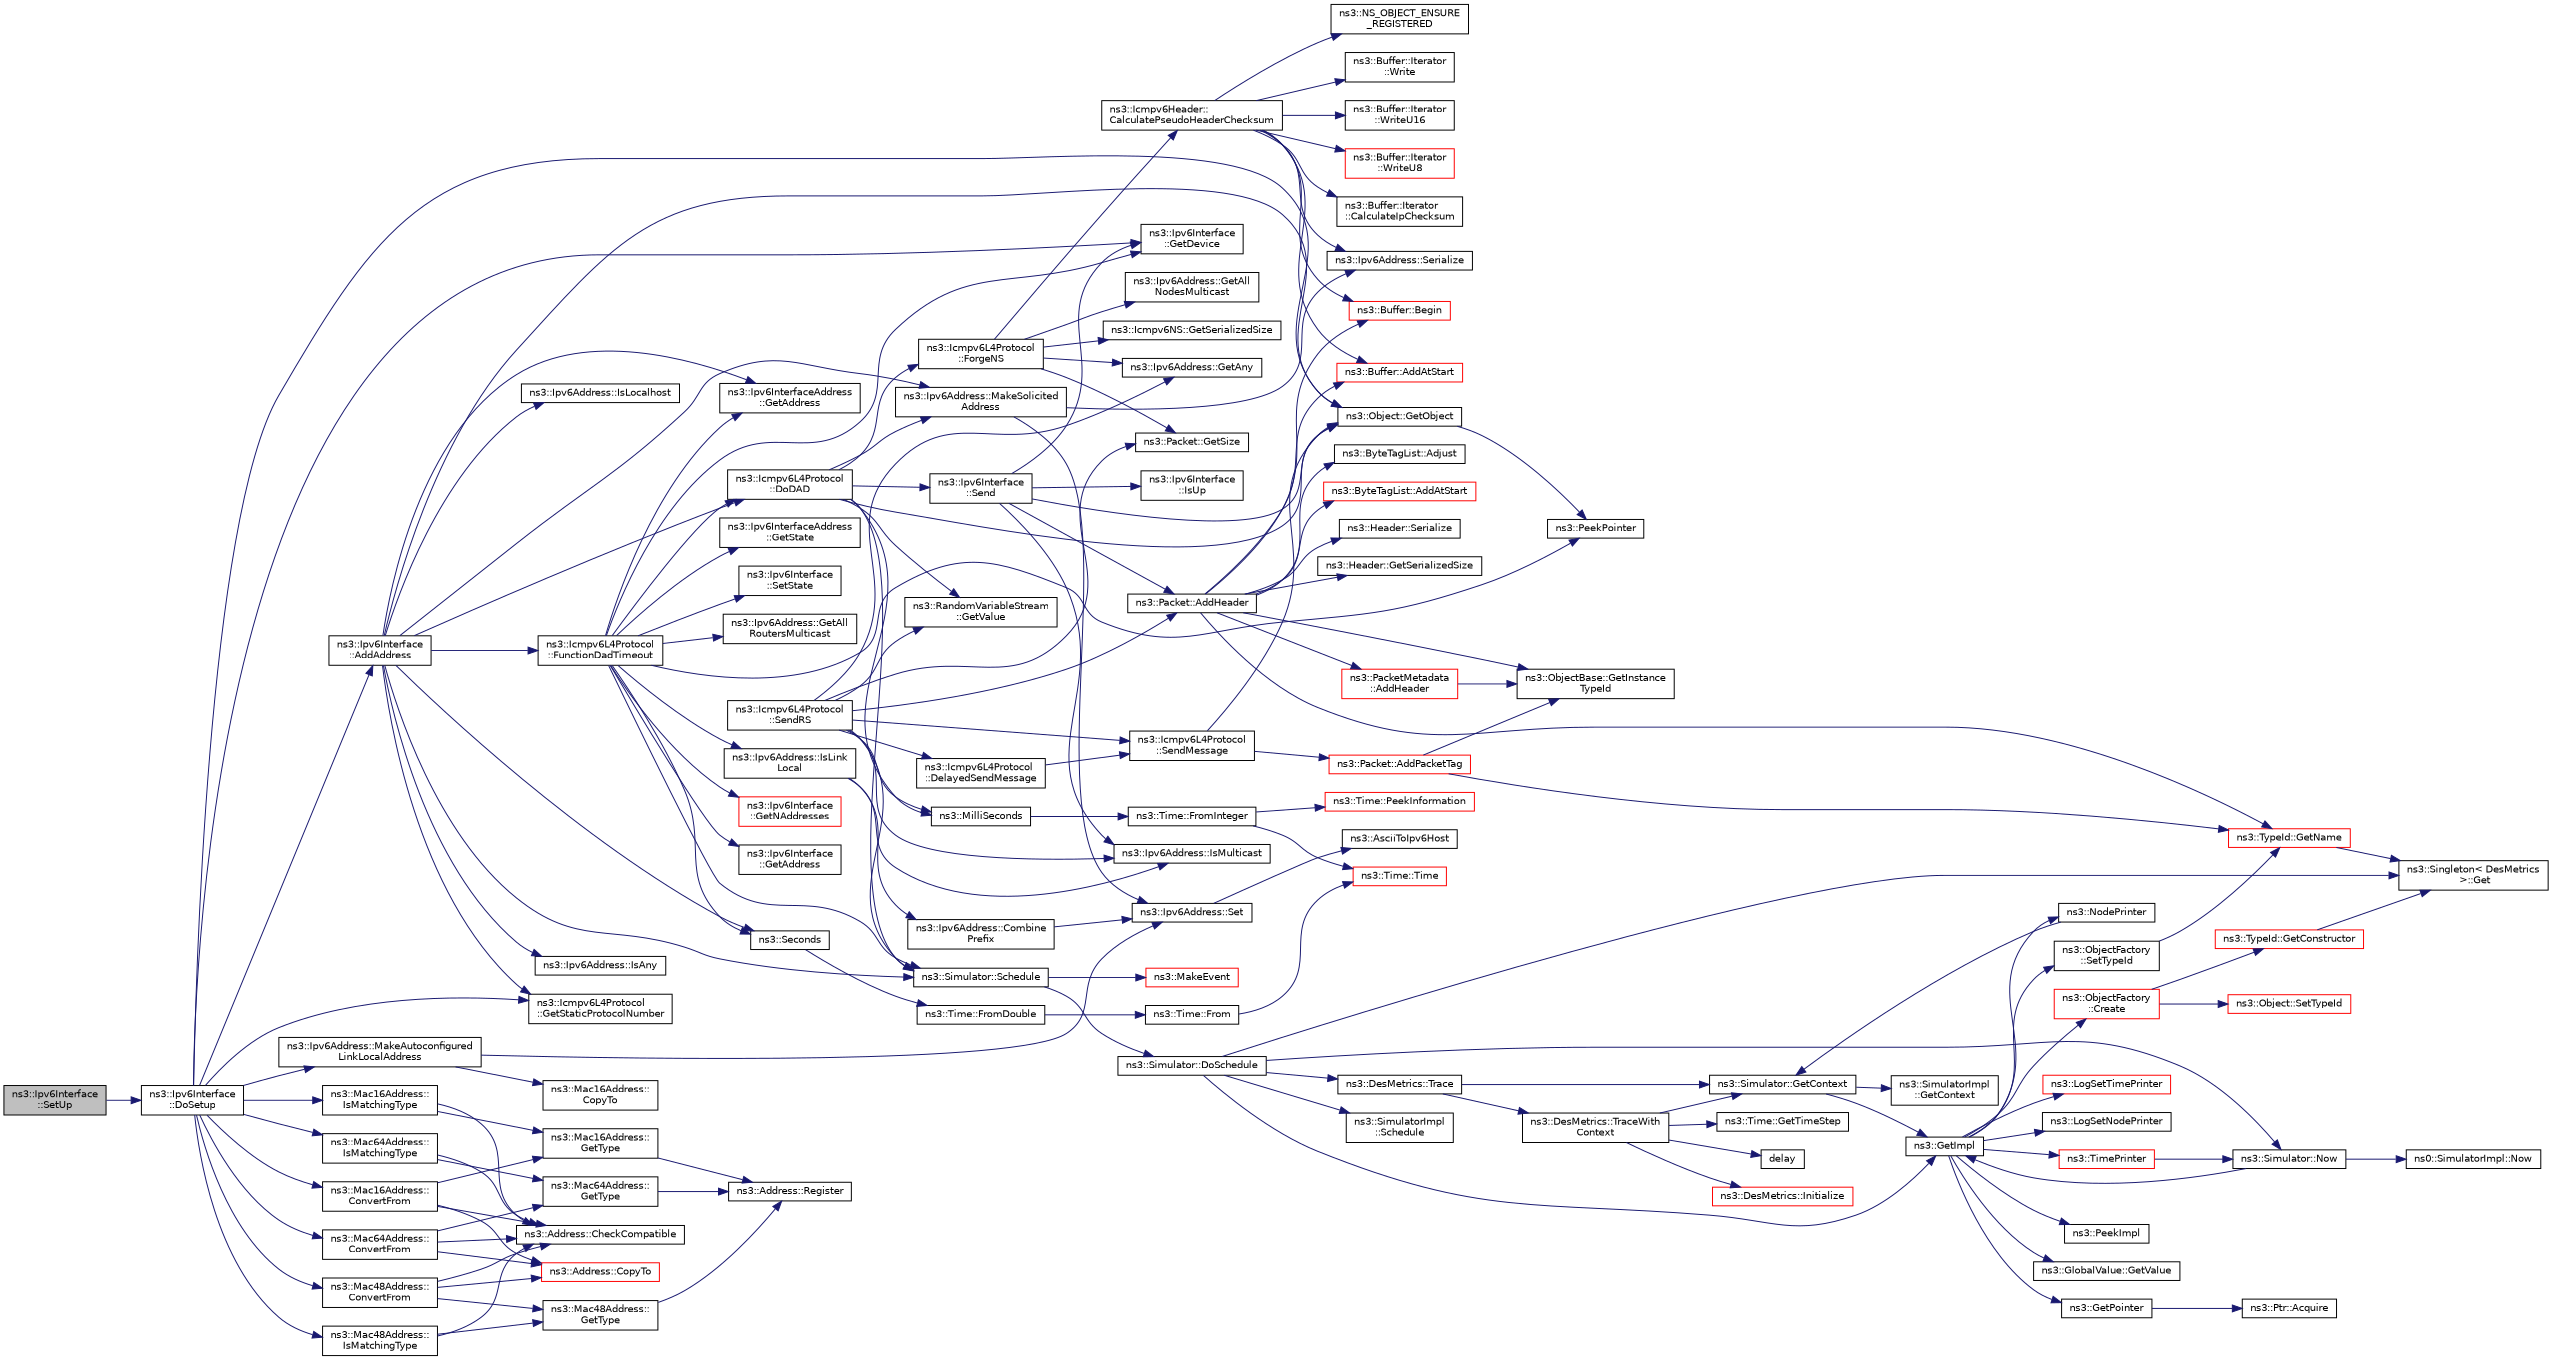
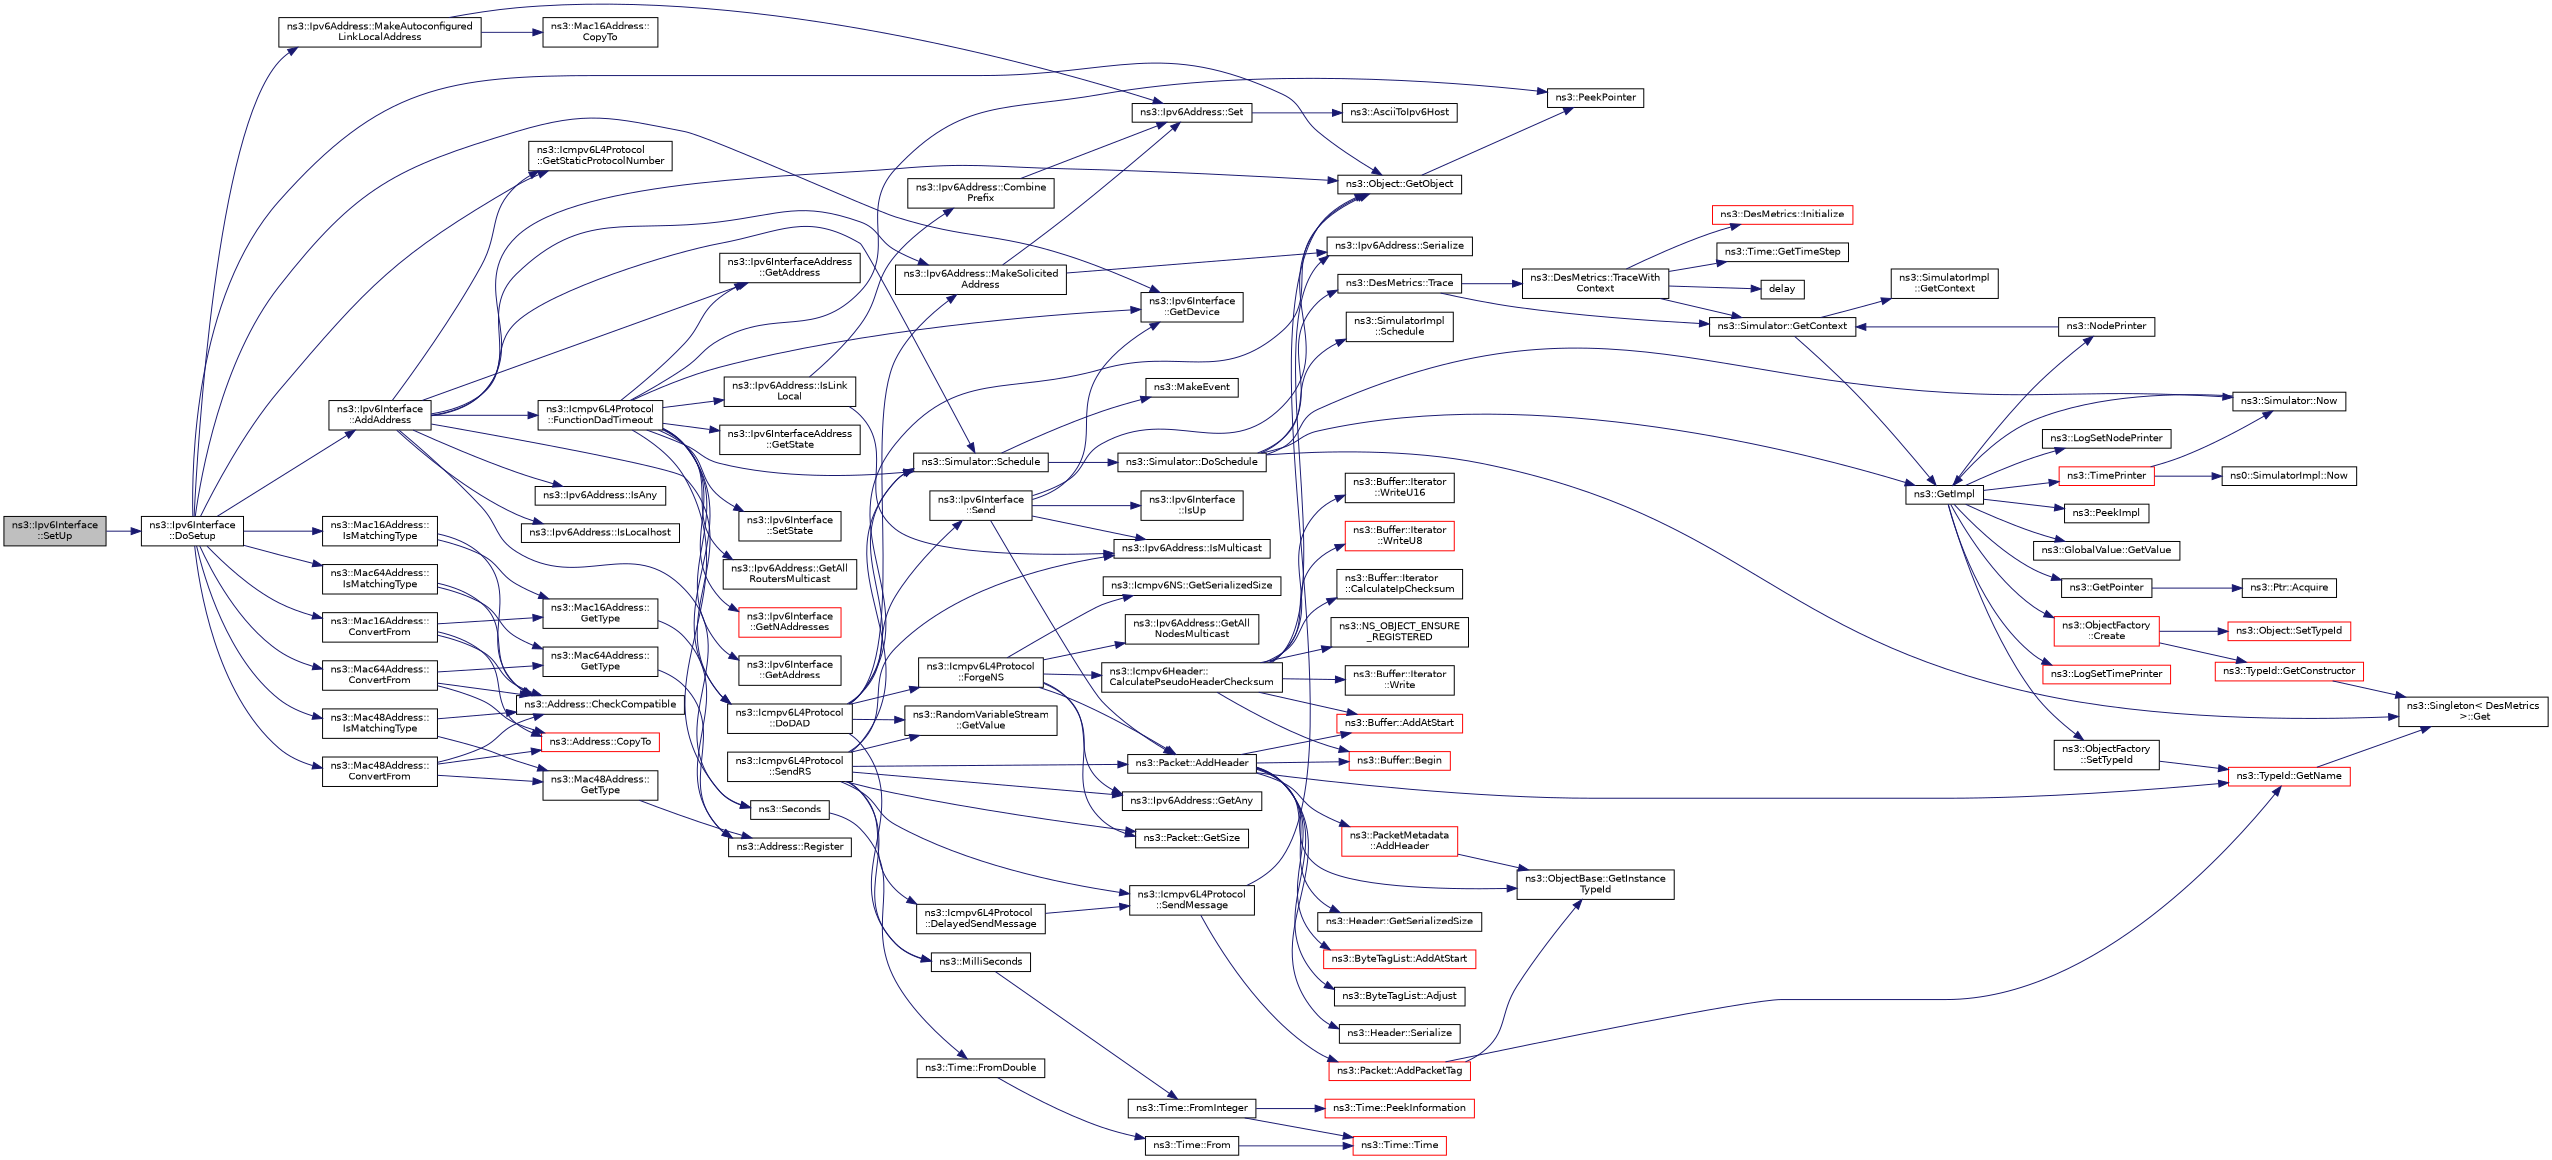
edge "ns3::Icmpv6L4Protocol ::ForgeNS" -> "ns3::Packet::AddHeader": added
node "ns3::MakeEvent": color red -> black
edge "ns3::Simulator::Now" -> "ns0::SimulatorImpl::Now": now "ns3::TimePrinter" -> "ns0::SimulatorImpl::Now"
